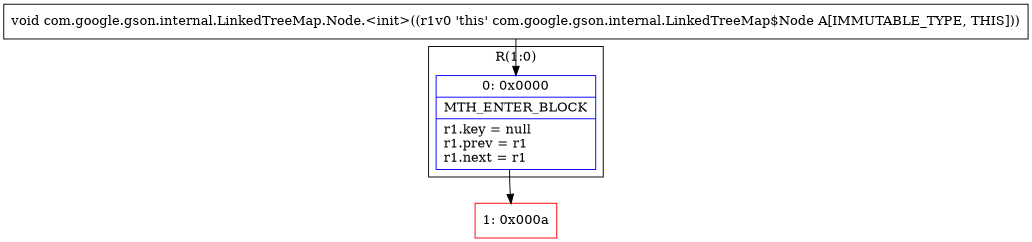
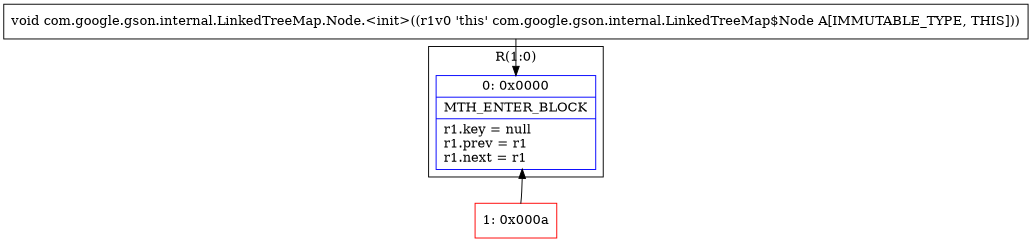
edge "0: 0x0000" -> "1: 0x000a": reversed
